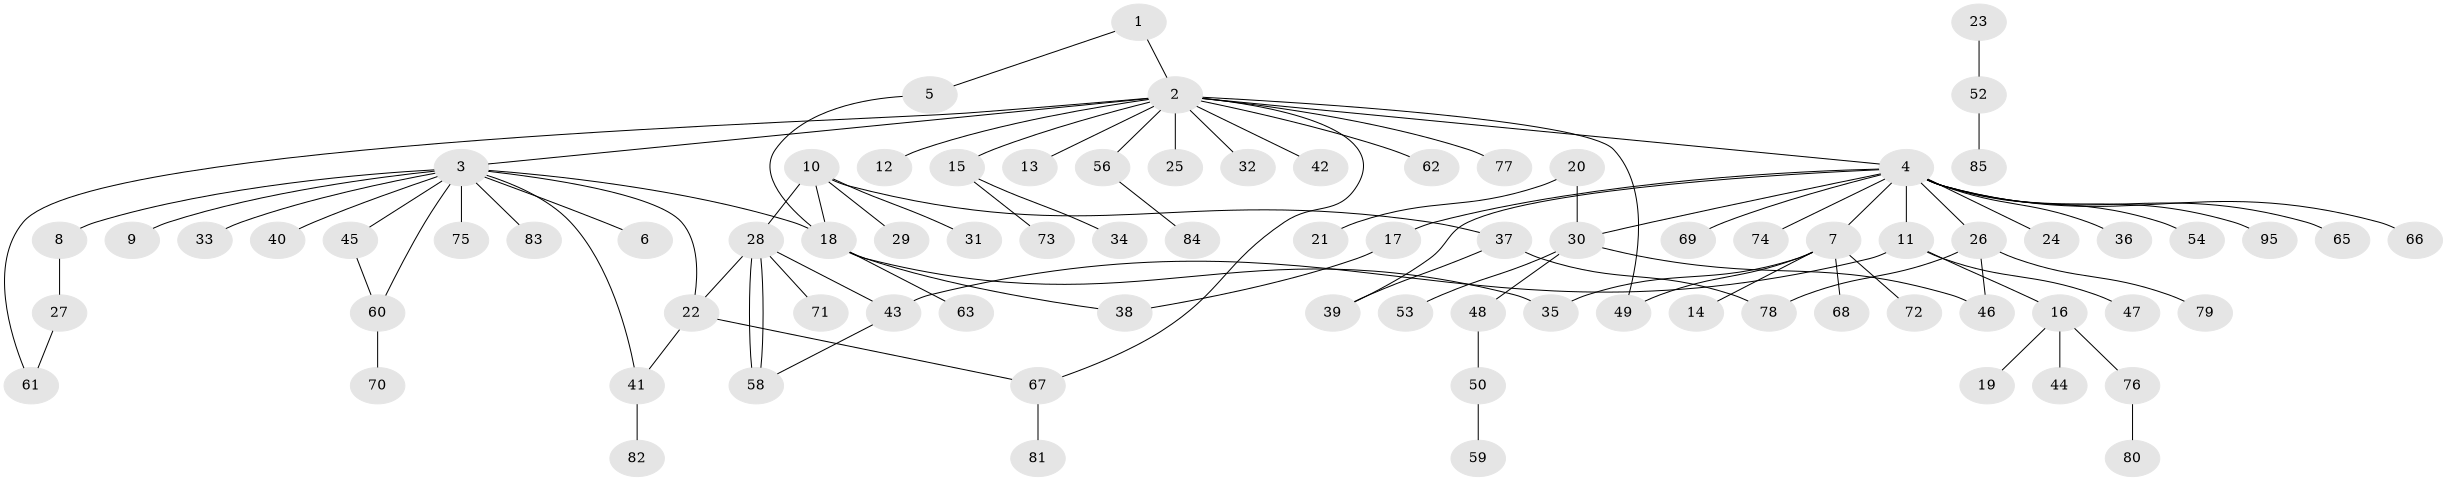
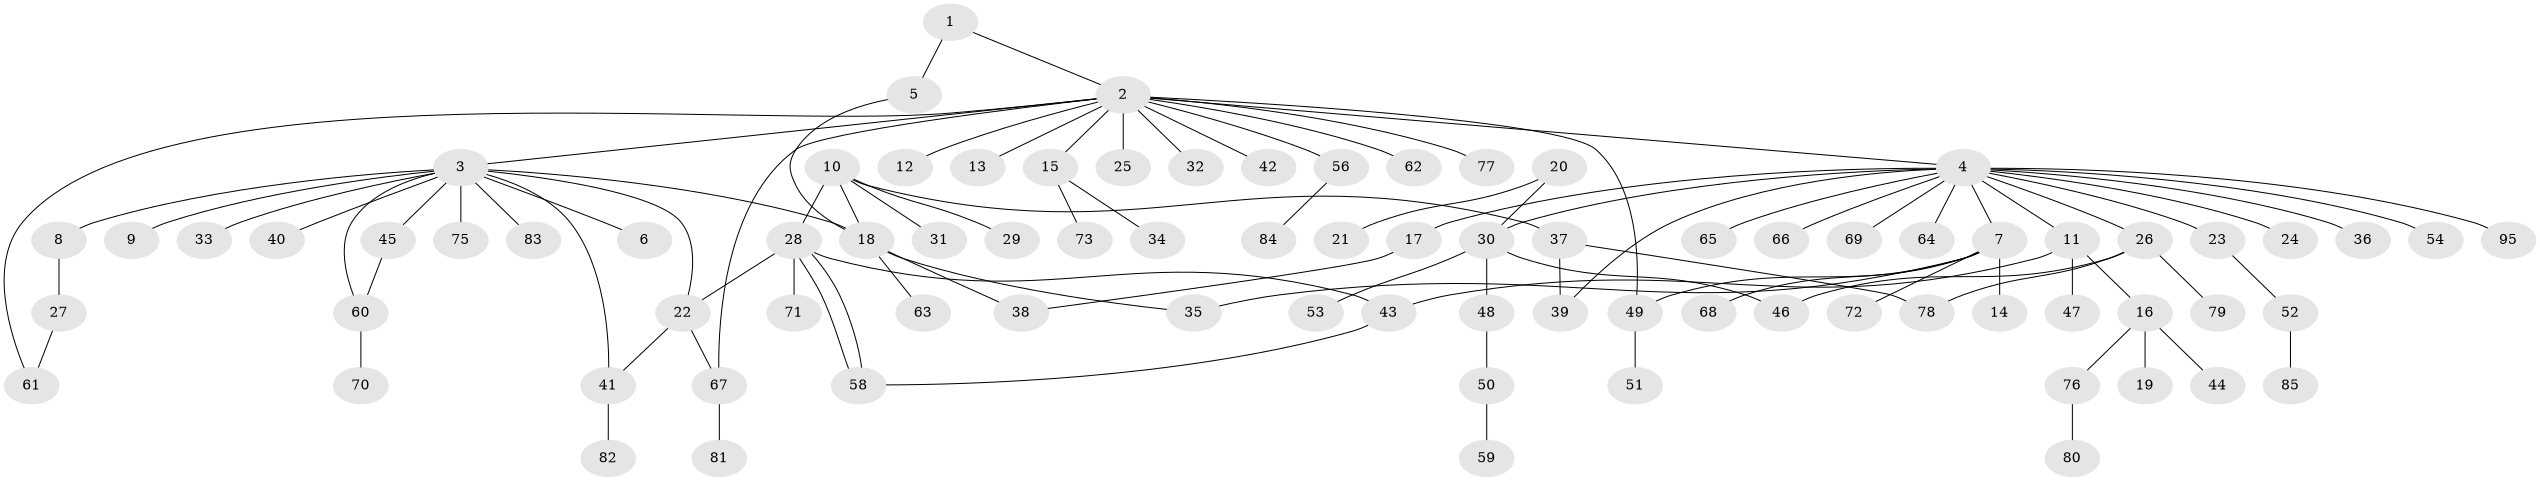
edge "4" -- "23": added
node "74": label "74" -> "64"
node "51": added
